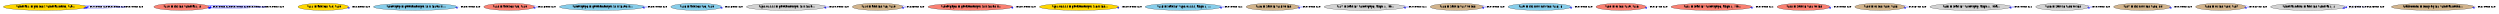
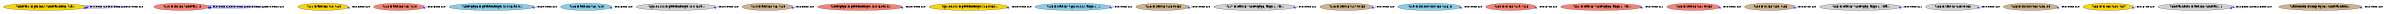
node "%scevgep = getelementptr [2 x [8192 x ...": removed
node "%27 = shl nuw i32 %26, 24": label "%27 = shl nuw i32 %26, 24" -> "%26 = shl nuw i32 %26, 24"
node "%28 = or i32 %24, %27": fillcolor tan -> gold
